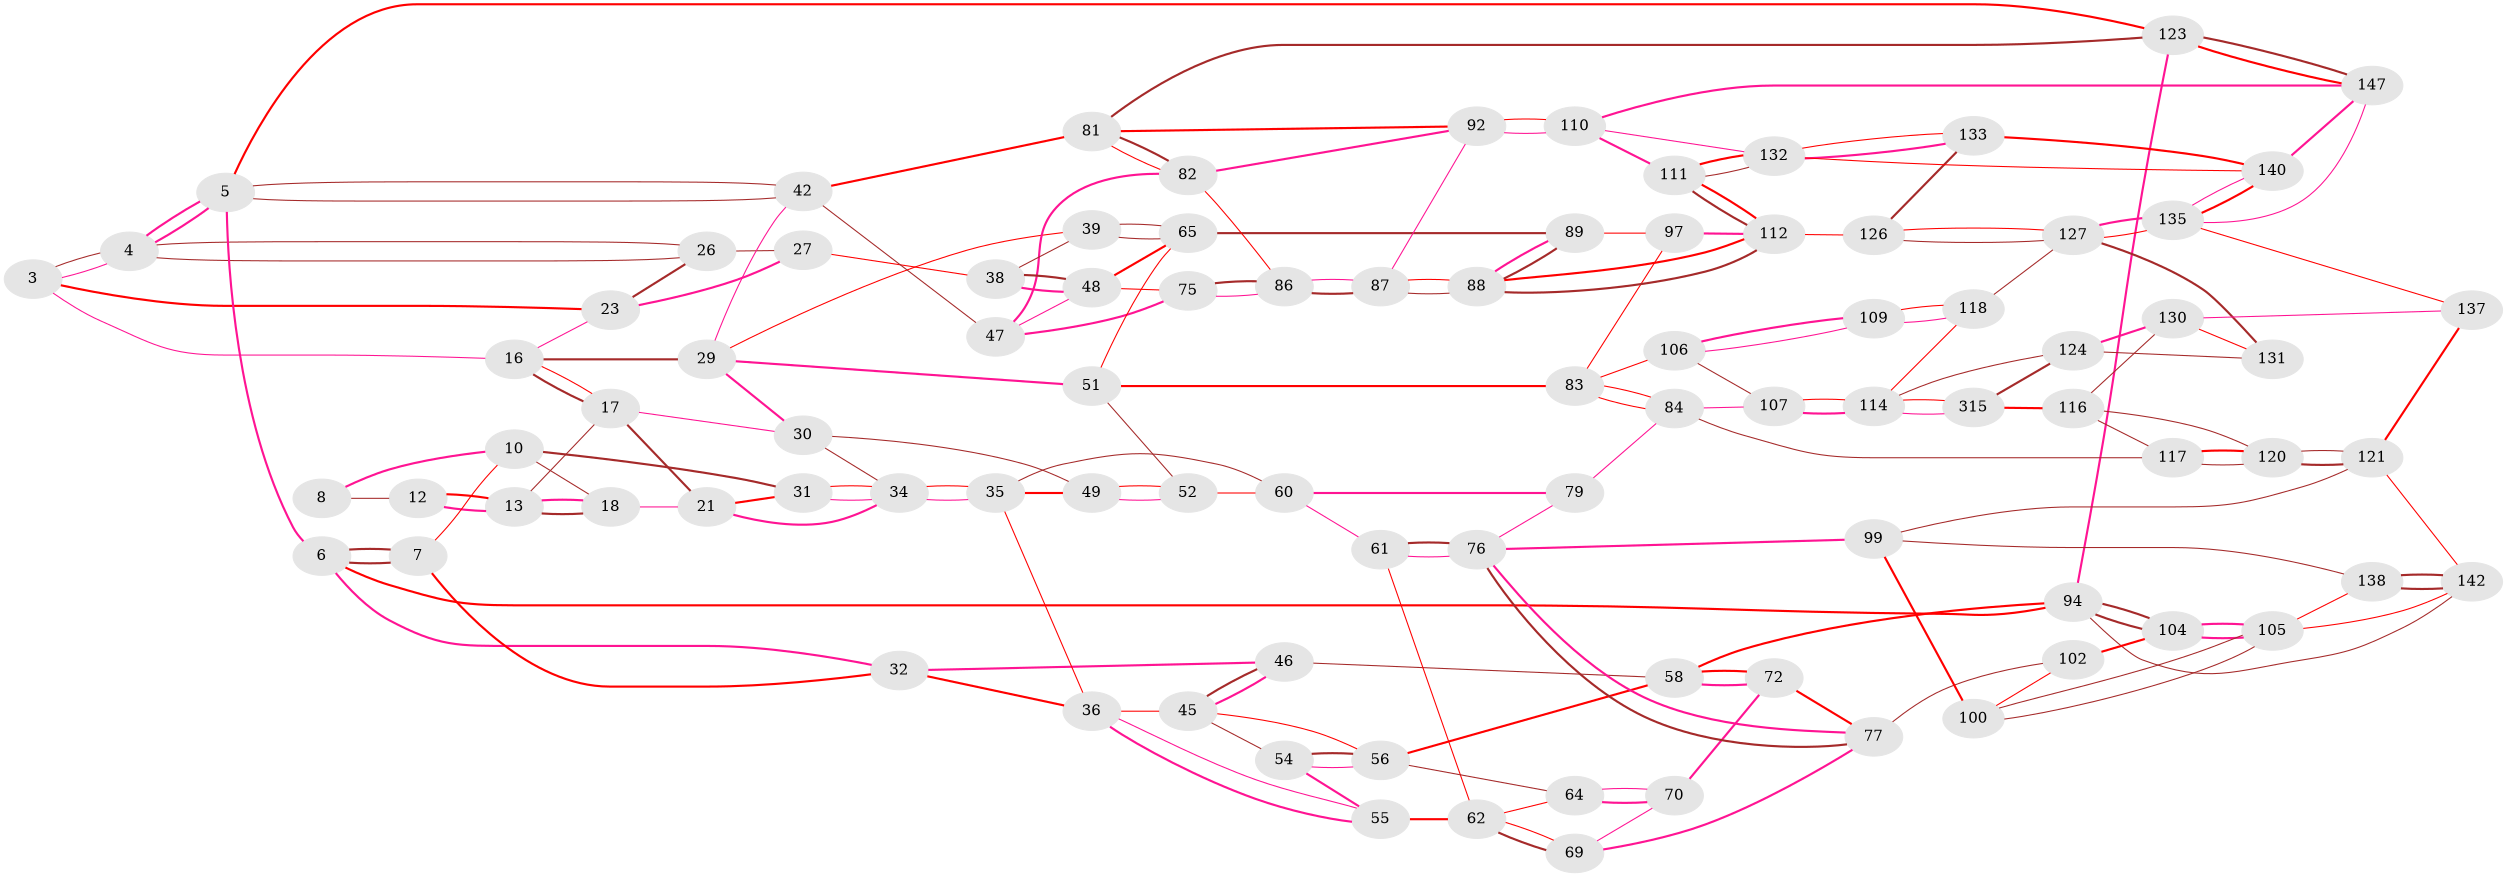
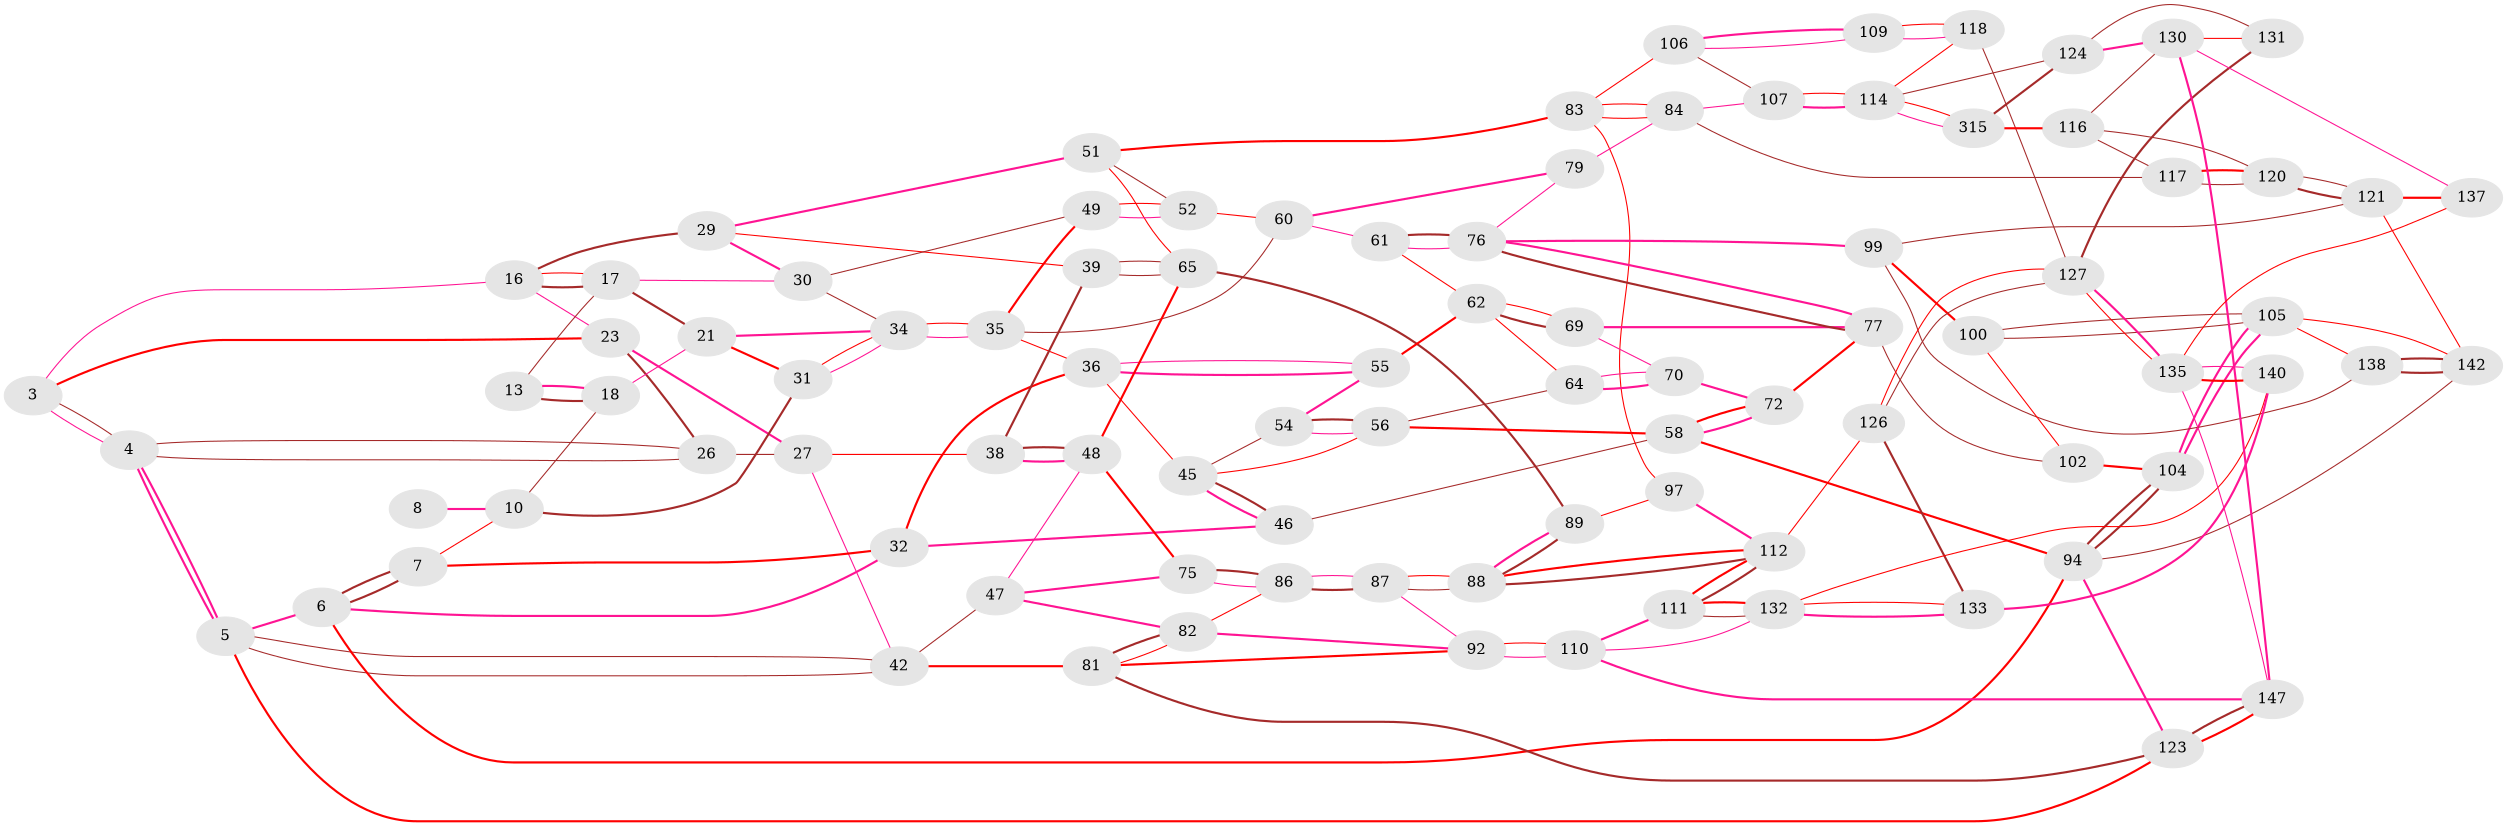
edge "147" -- "140": now "147" -- "130"
edge "133" -- "140": color red -> deeppink
edge "39" -- "38": style solid -> bold
edge "42" -- "29": now "42" -- "27"
edge "48" -- "75": style solid -> bold
node "12": removed
